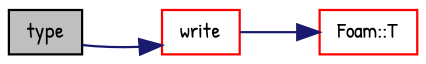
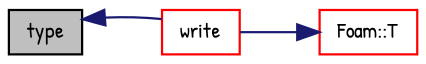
edge "type" -> "write": reversed
